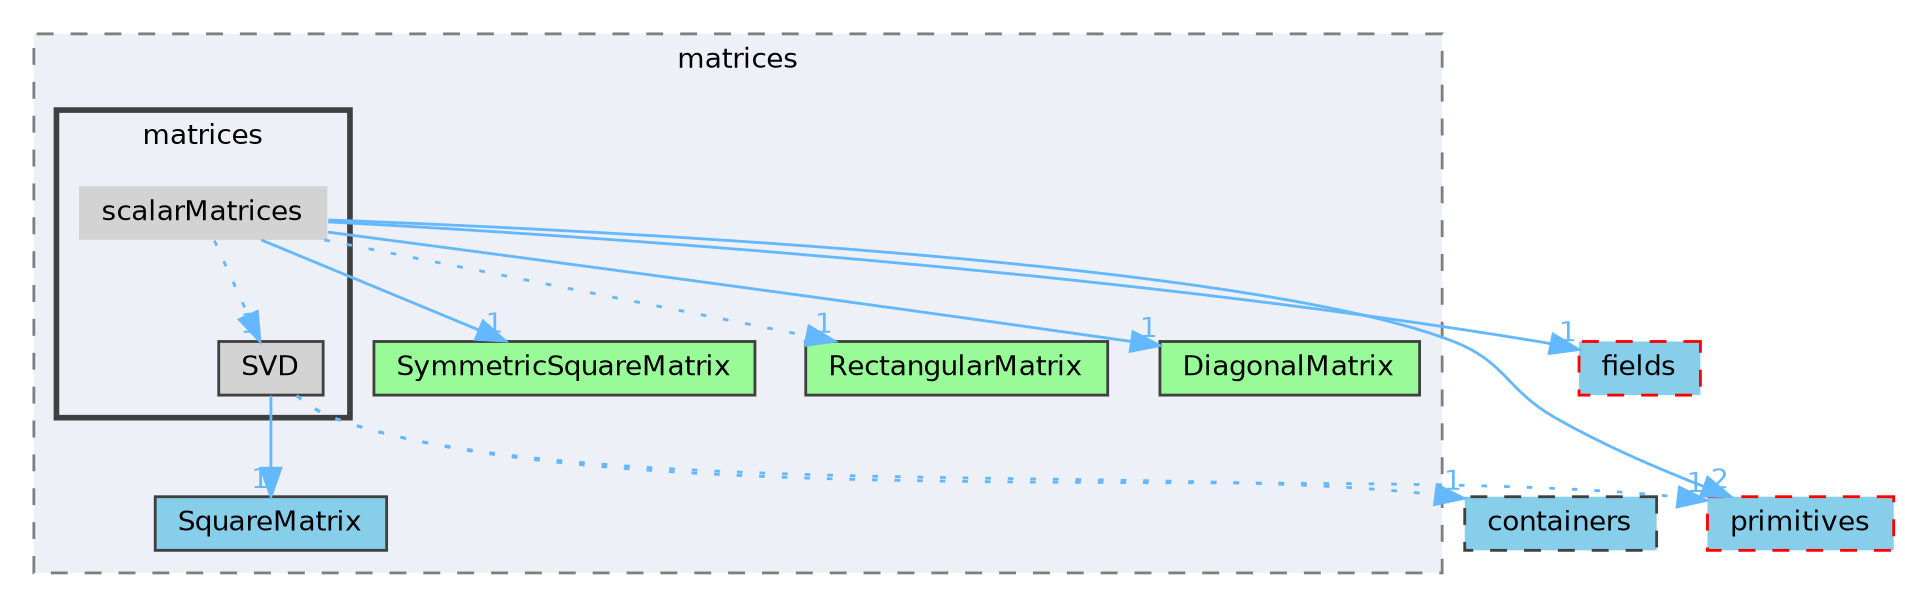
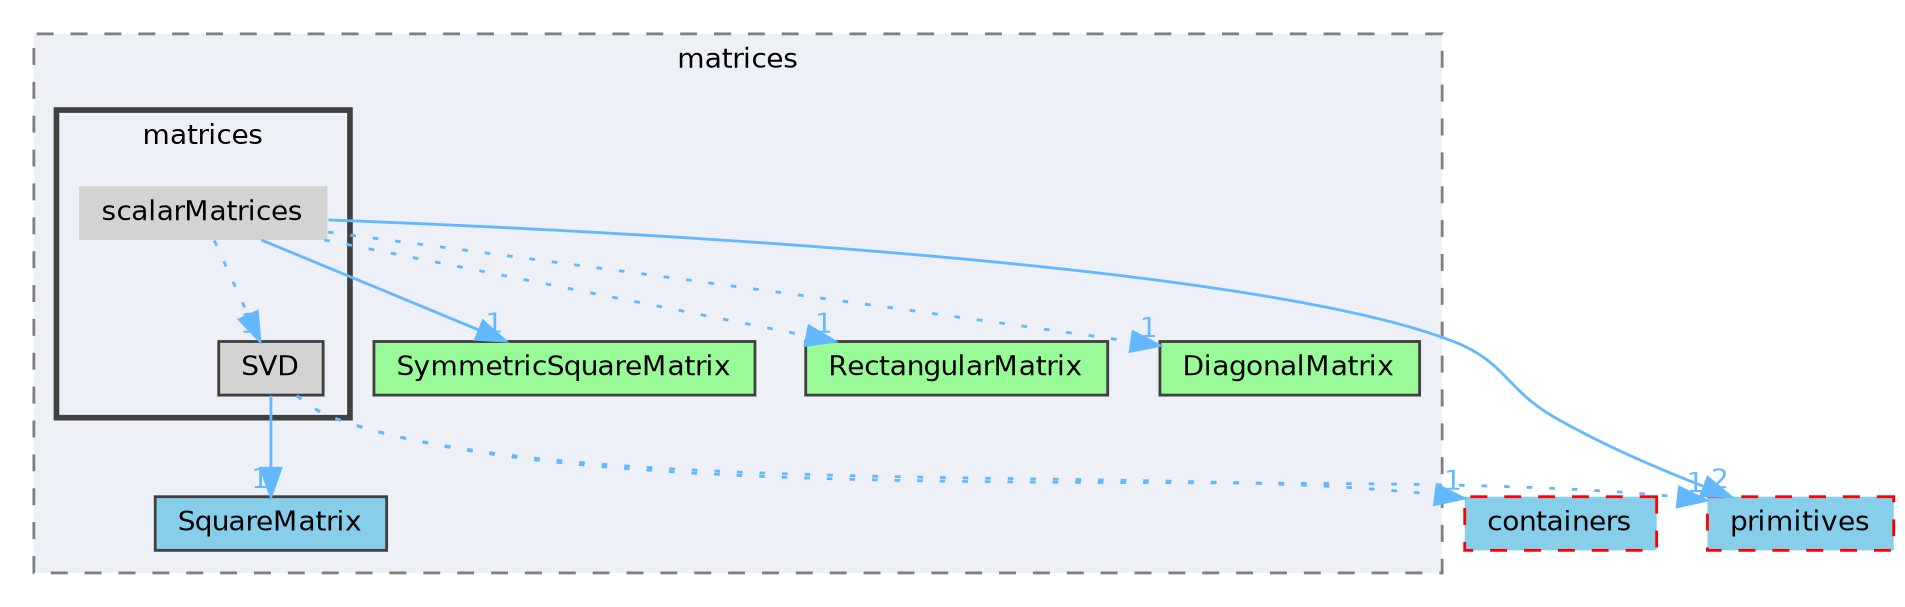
edge "scalarMatrices" -> "DiagonalMatrix": style solid -> dotted
node "fields": removed
node "containers": color grey25 -> red
